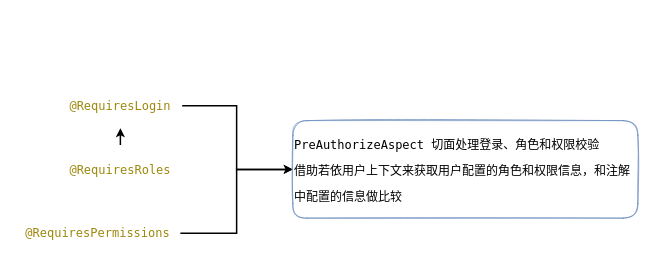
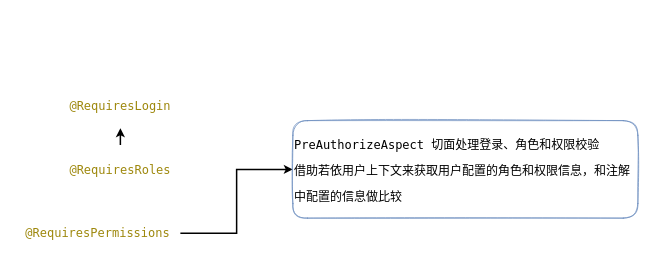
edge "@RequiresLogin" -> "PreAuthorizeAspect 切面处理登录、角色和权限校验借助若依用户上下文来获取用户配置的角色和权限信息，和注解中配置的信息做比较": removed
